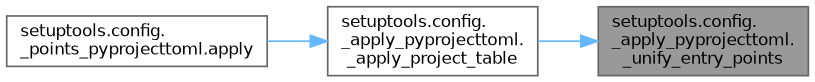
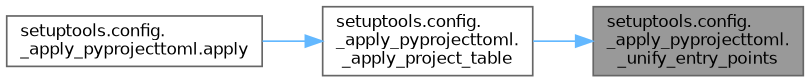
node "setuptools.config. _points_pyprojecttoml.apply": label "setuptools.config. _points_pyprojecttoml.apply" -> "setuptools.config. _apply_pyprojecttoml.apply"
